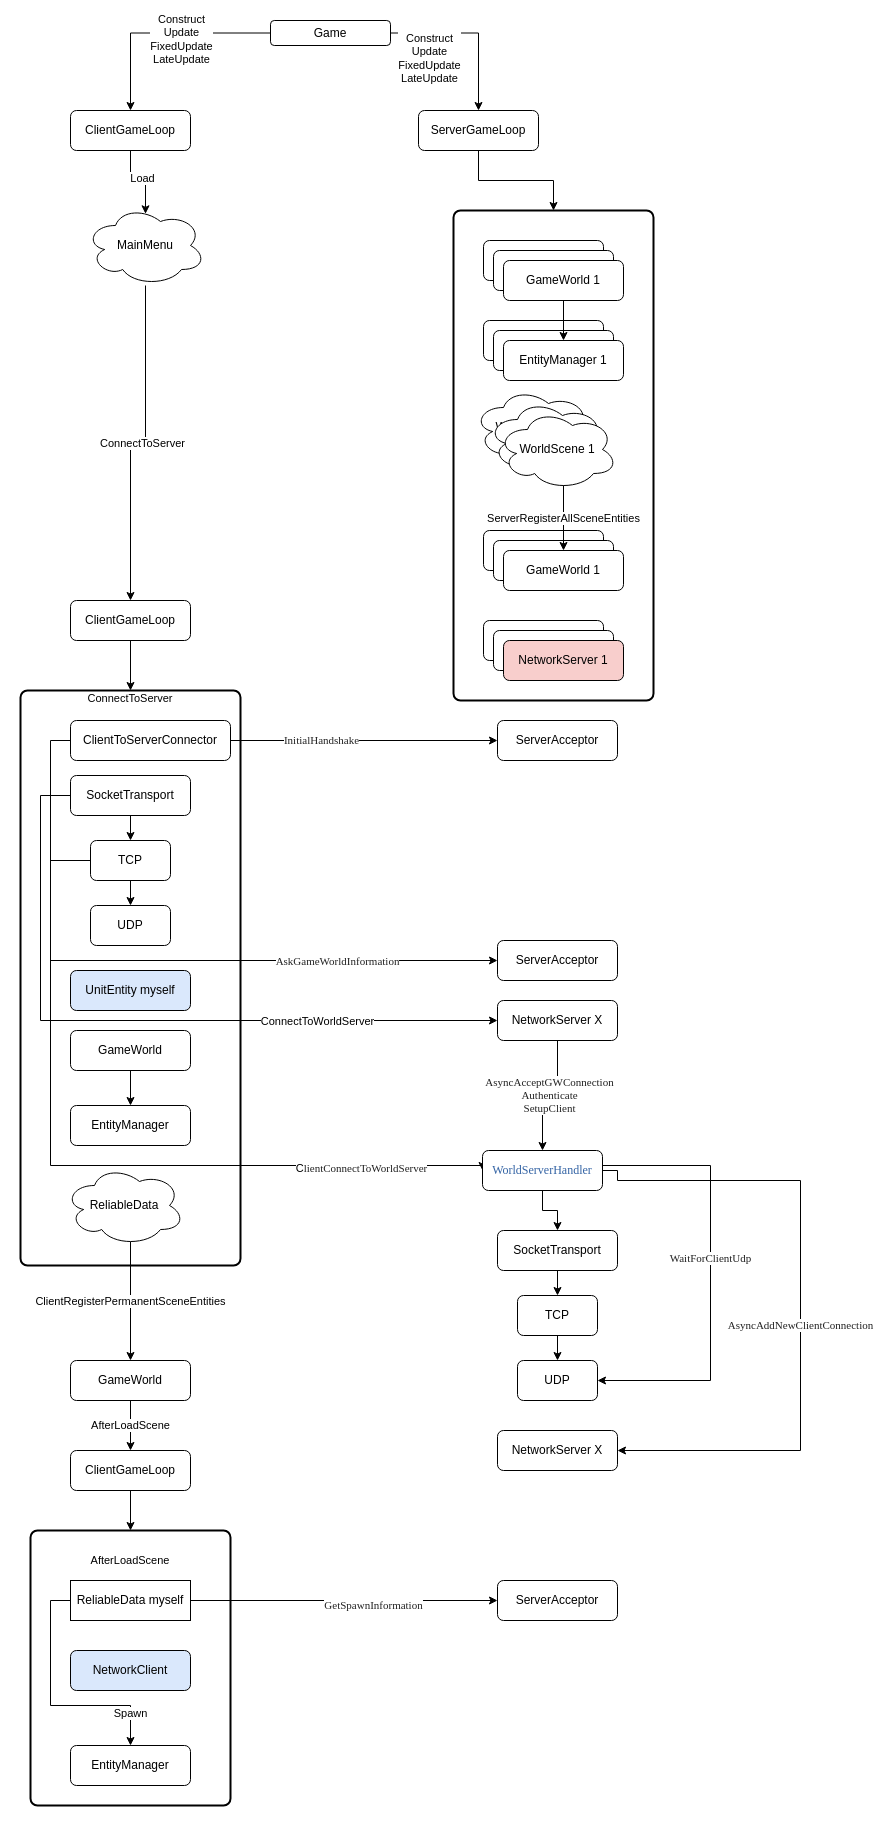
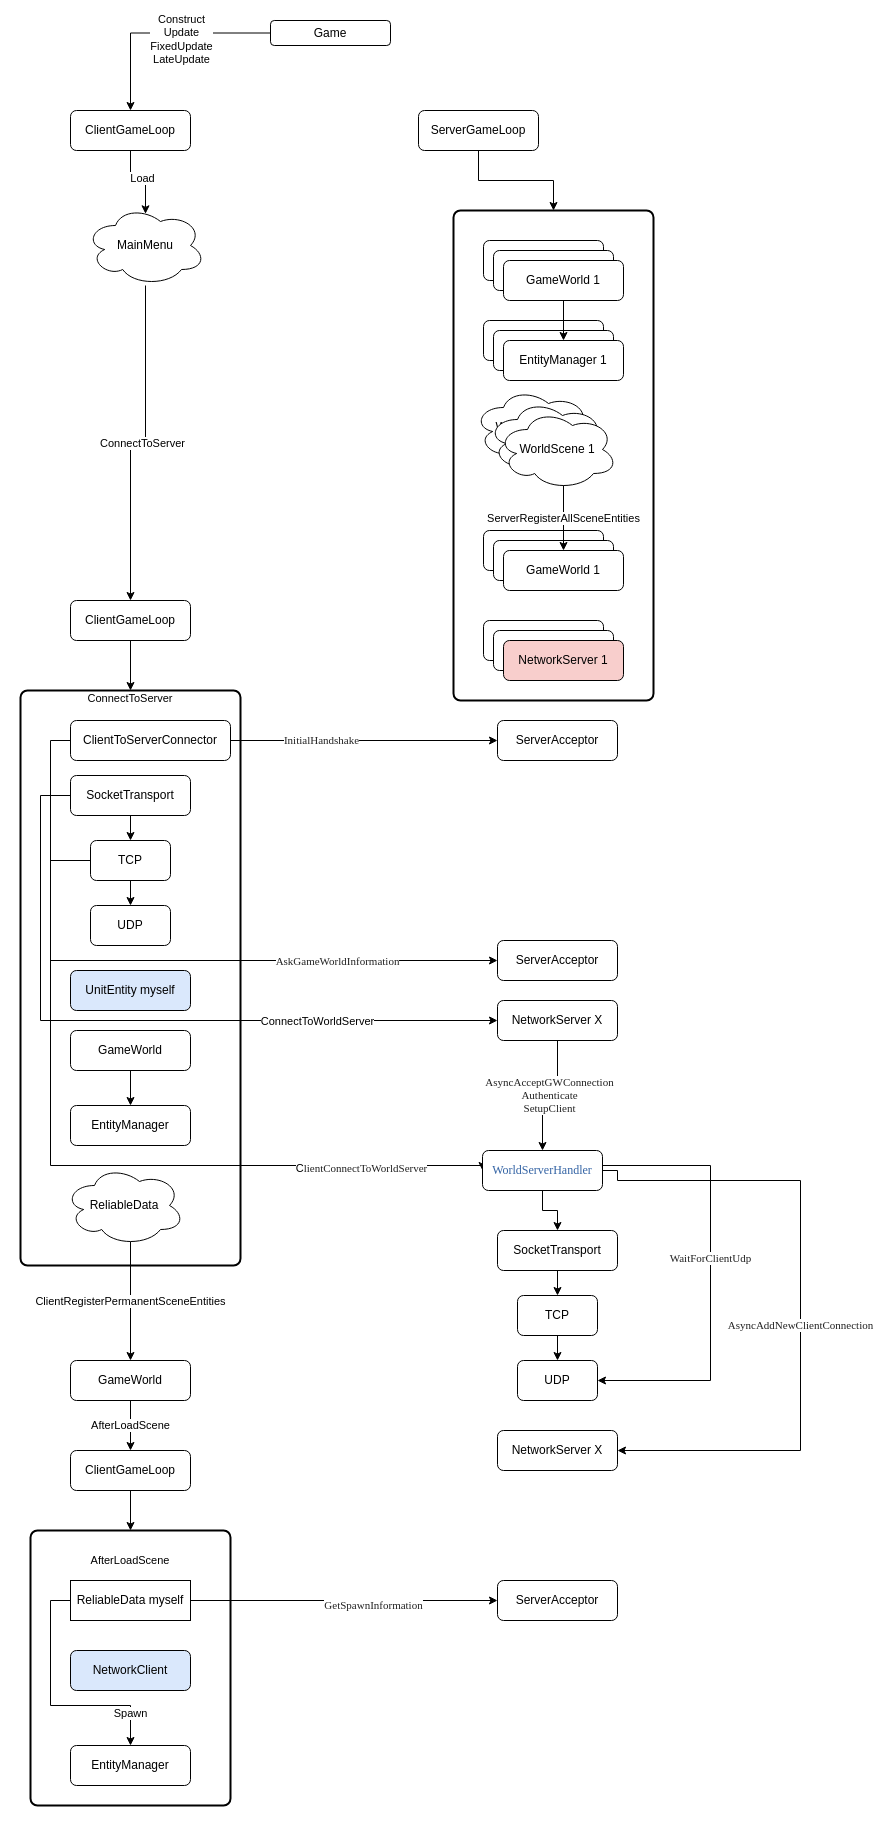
edge "Game" -> "ServerGameLoop": removed, label "Construct Update FixedUpdate LateUpdate"
